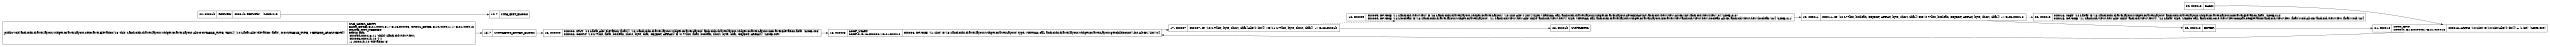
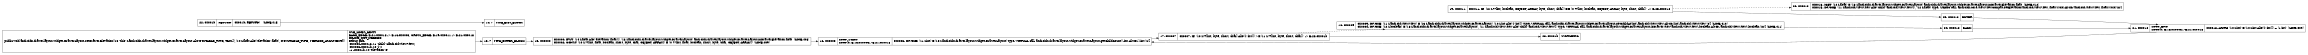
edge "18: 0x0009" -> "19: 0x0011": now "18: 0x0009" -> "24: 0x0018"
node "13: ?": text "SYNTHETIC_ENTER_BLOCK" -> "MTH_ENTER_BLOCK"
